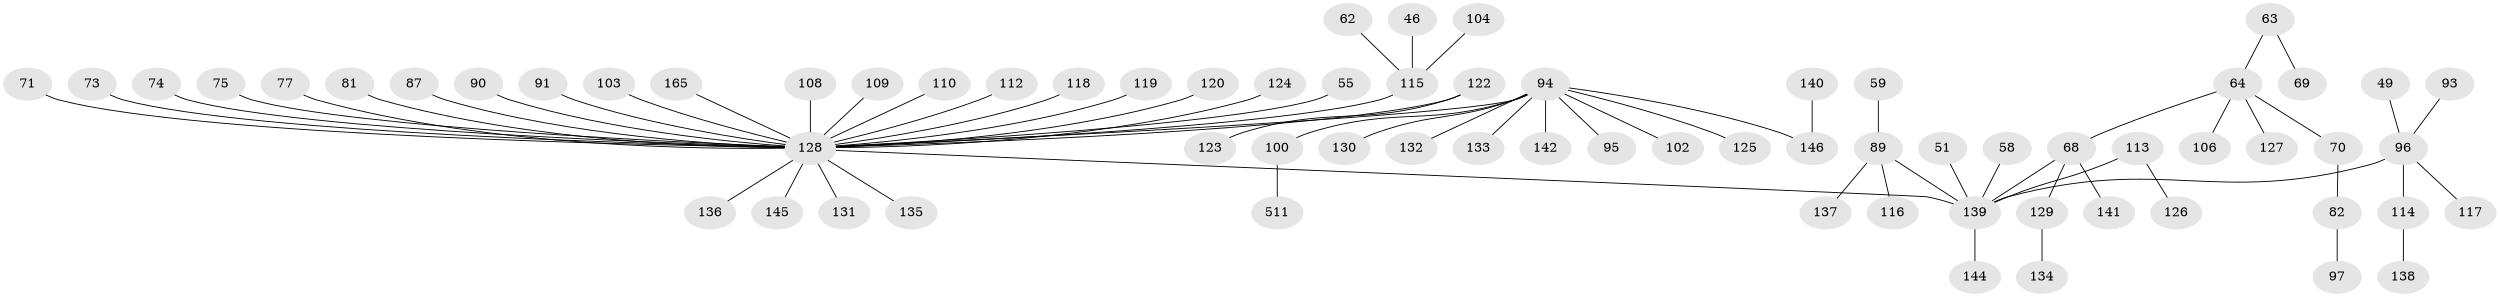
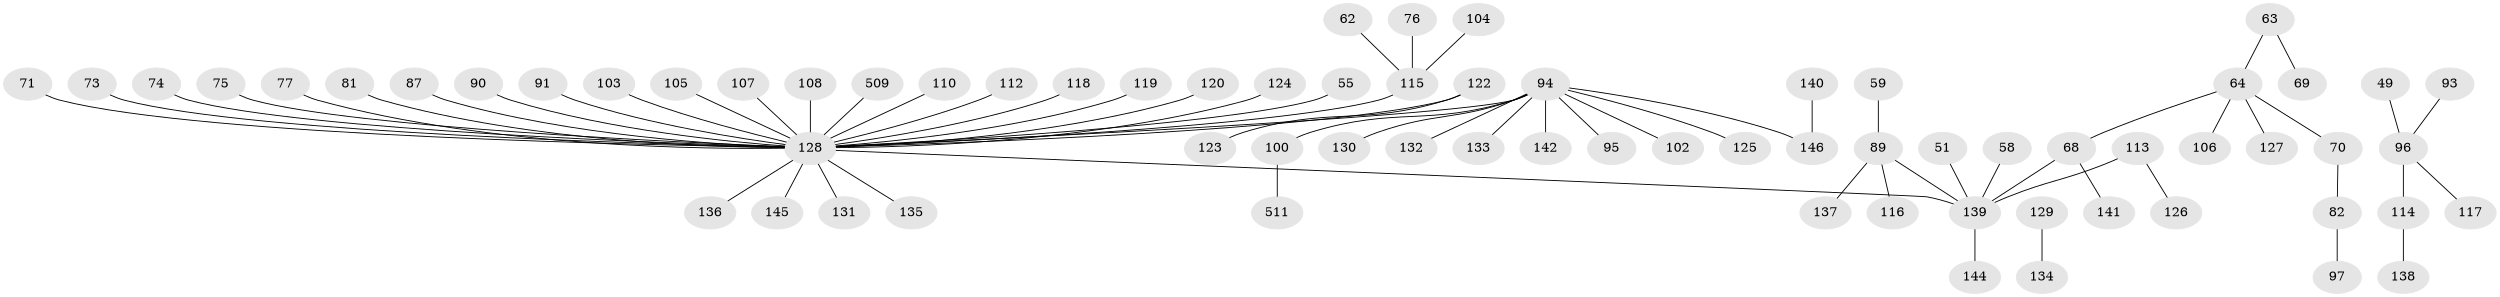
node "46": label "46" -> "76"
node "165": label "165" -> "105"
node "107": added
node "109": label "109" -> "509"
edge "68" -- "129": removed
edge "96" -- "139": removed
